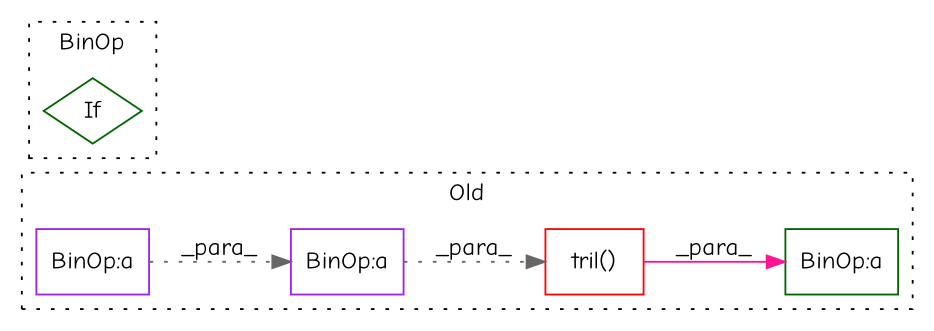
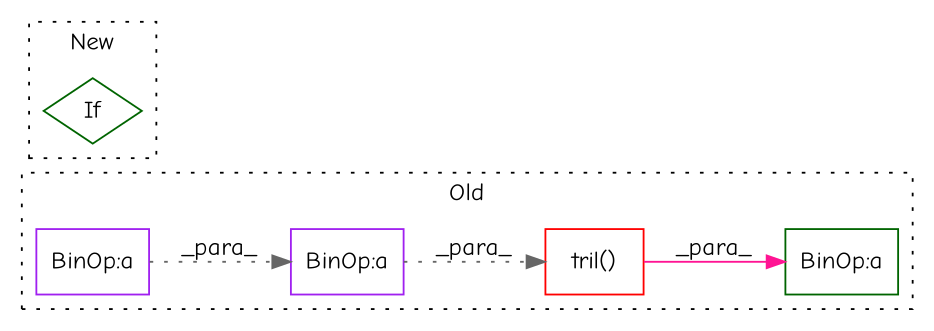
cluster "BinOp": label "BinOp" -> "New"
